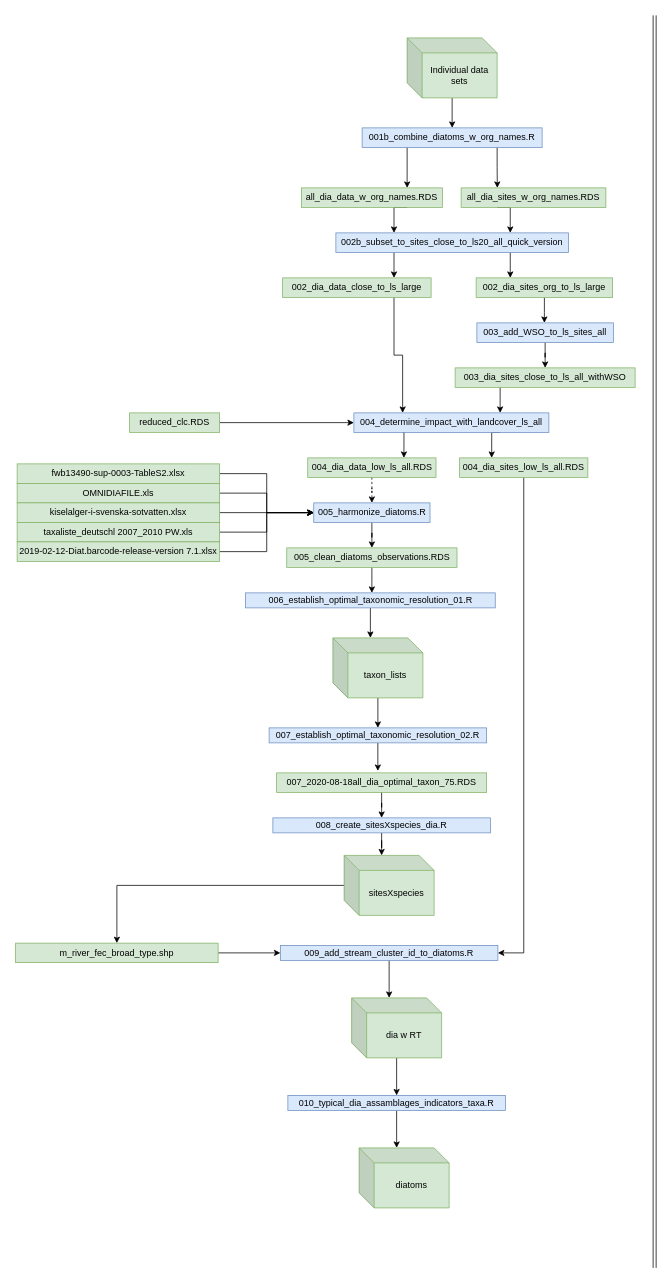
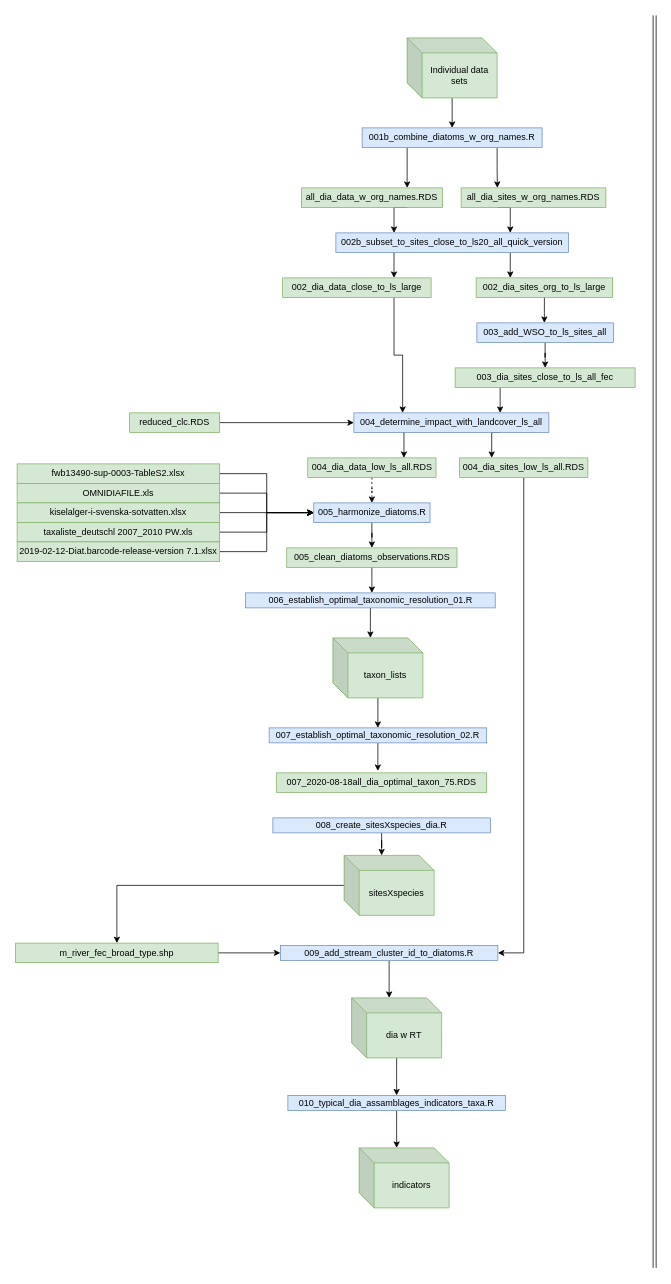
node "003_dia_sites_close_to_ls_all_withWSO": label "003_dia_sites_close_to_ls_all_withWSO" -> "003_dia_sites_close_to_ls_all_fec"
edge "007_2020-08-18all_dia_optimal_taxon_75.RDS" -> "008_create_sitesXspecies_dia.R": removed
node "diatoms": label "diatoms" -> "indicators"
